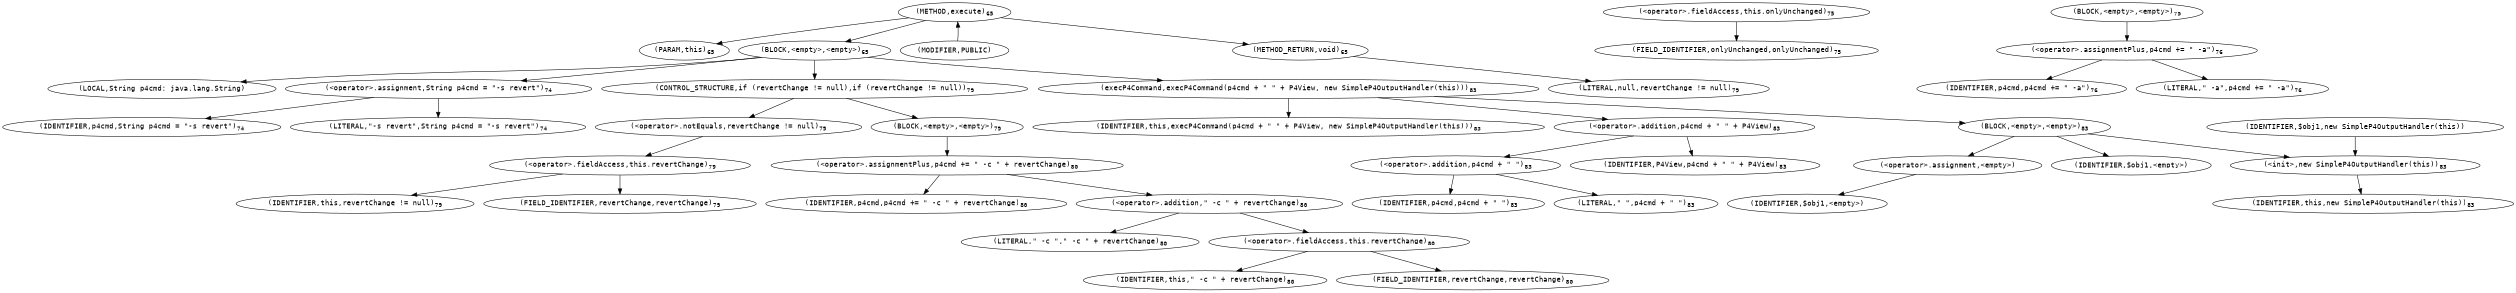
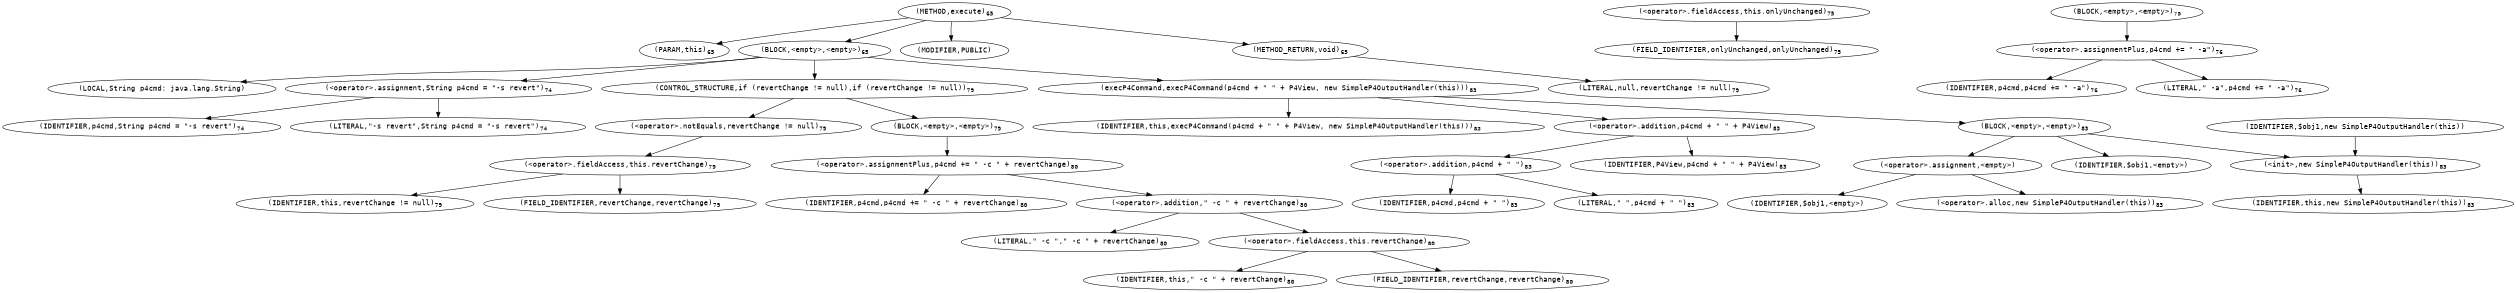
edge "(MODIFIER,PUBLIC)" -> "(METHOD,execute)": reversed
node "(<operator>.alloc,new SimpleP4OutputHandler(this))": added
